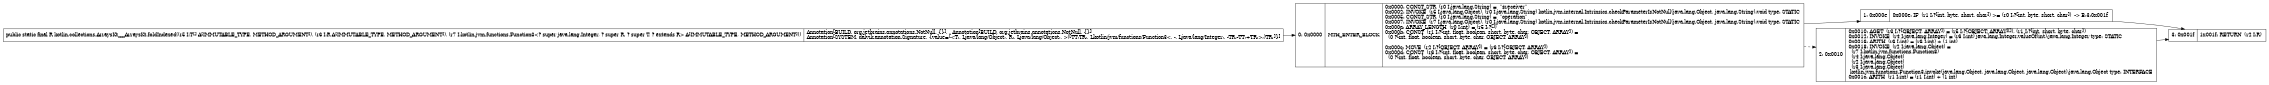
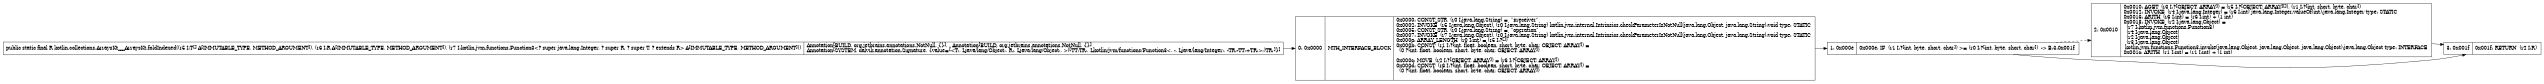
node "0: 0x0000": text "MTH_ENTER_BLOCK" -> "MTH_INTERFACE_BLOCK"
node "3: 0x001f": text "1x001f: RETURN  (r2 I:R)" -> "0x001f: RETURN  (r2 I:R)"
edge "0: 0x0000" -> "2: 0x0010": now "1: 0x000e" -> "2: 0x0010"
